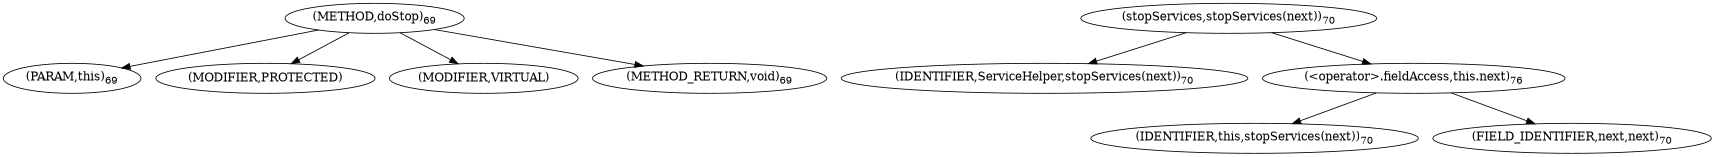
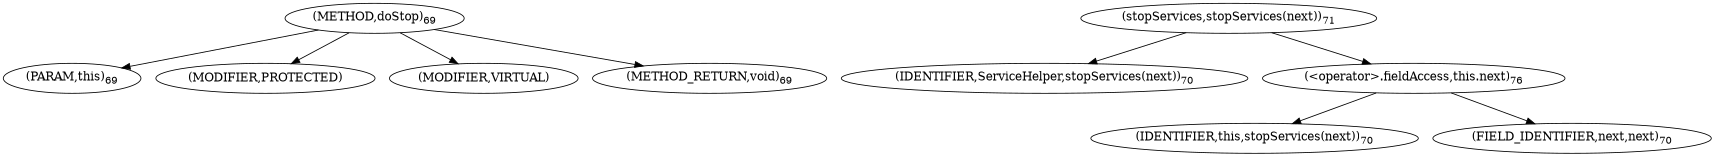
node "(stopServices,stopServices(next))": text "70" -> "71"
